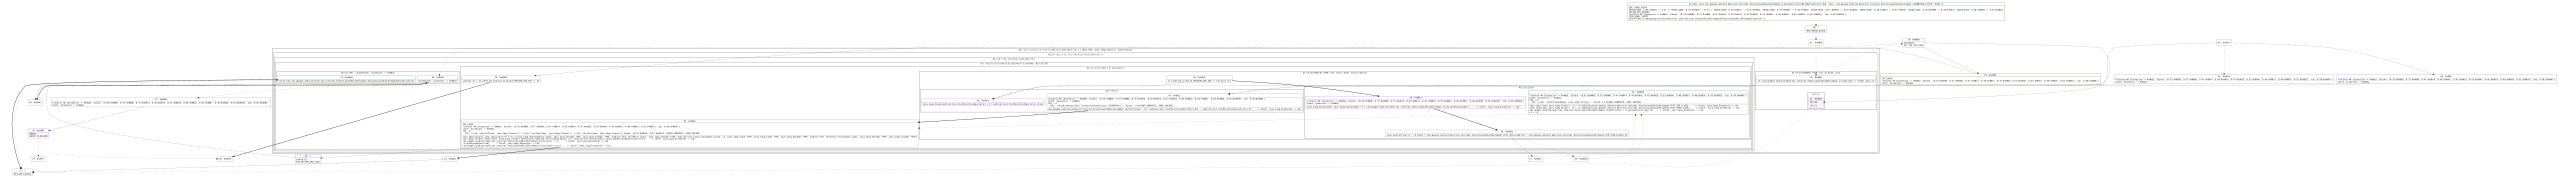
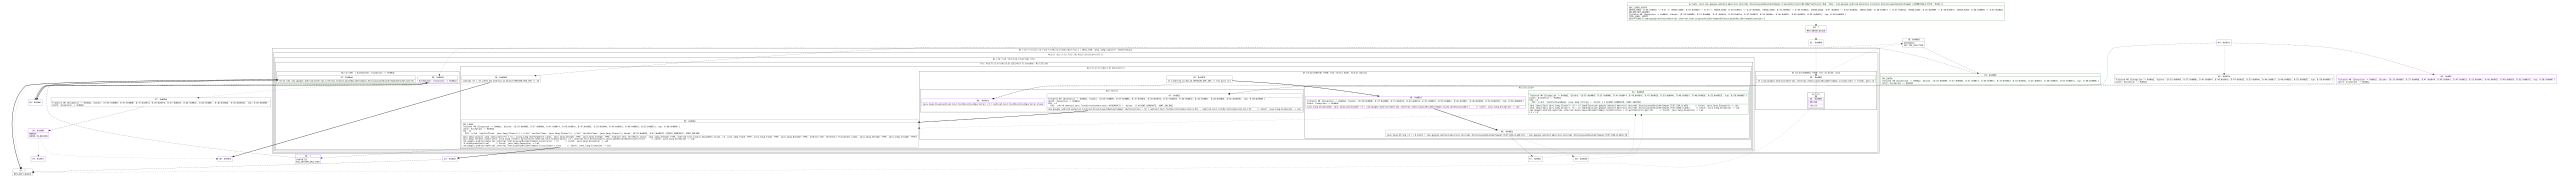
edge "56: 0x00a3" -> "57: 0x00a8": style dotted -> bold
edge "58: 0x0005" -> "34: 0x0004": now "33: 0x0002" -> "34: 0x0004"
